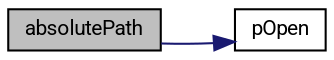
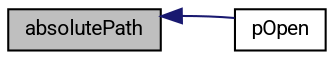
edge "absolutePath" -> "pOpen": reversed
